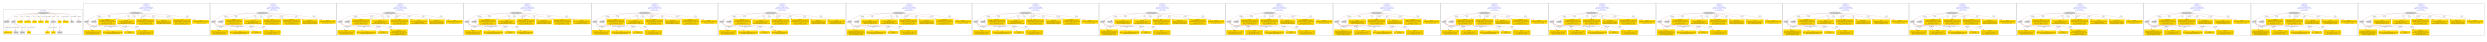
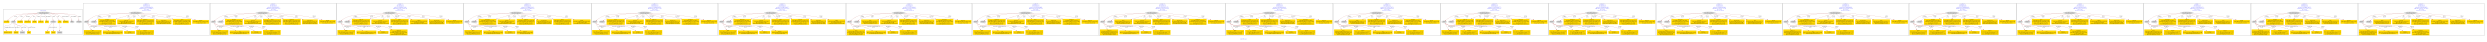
node "Create Date": fillcolor lightgray -> gold
node "birthDate": fillcolor lightgray -> gold
